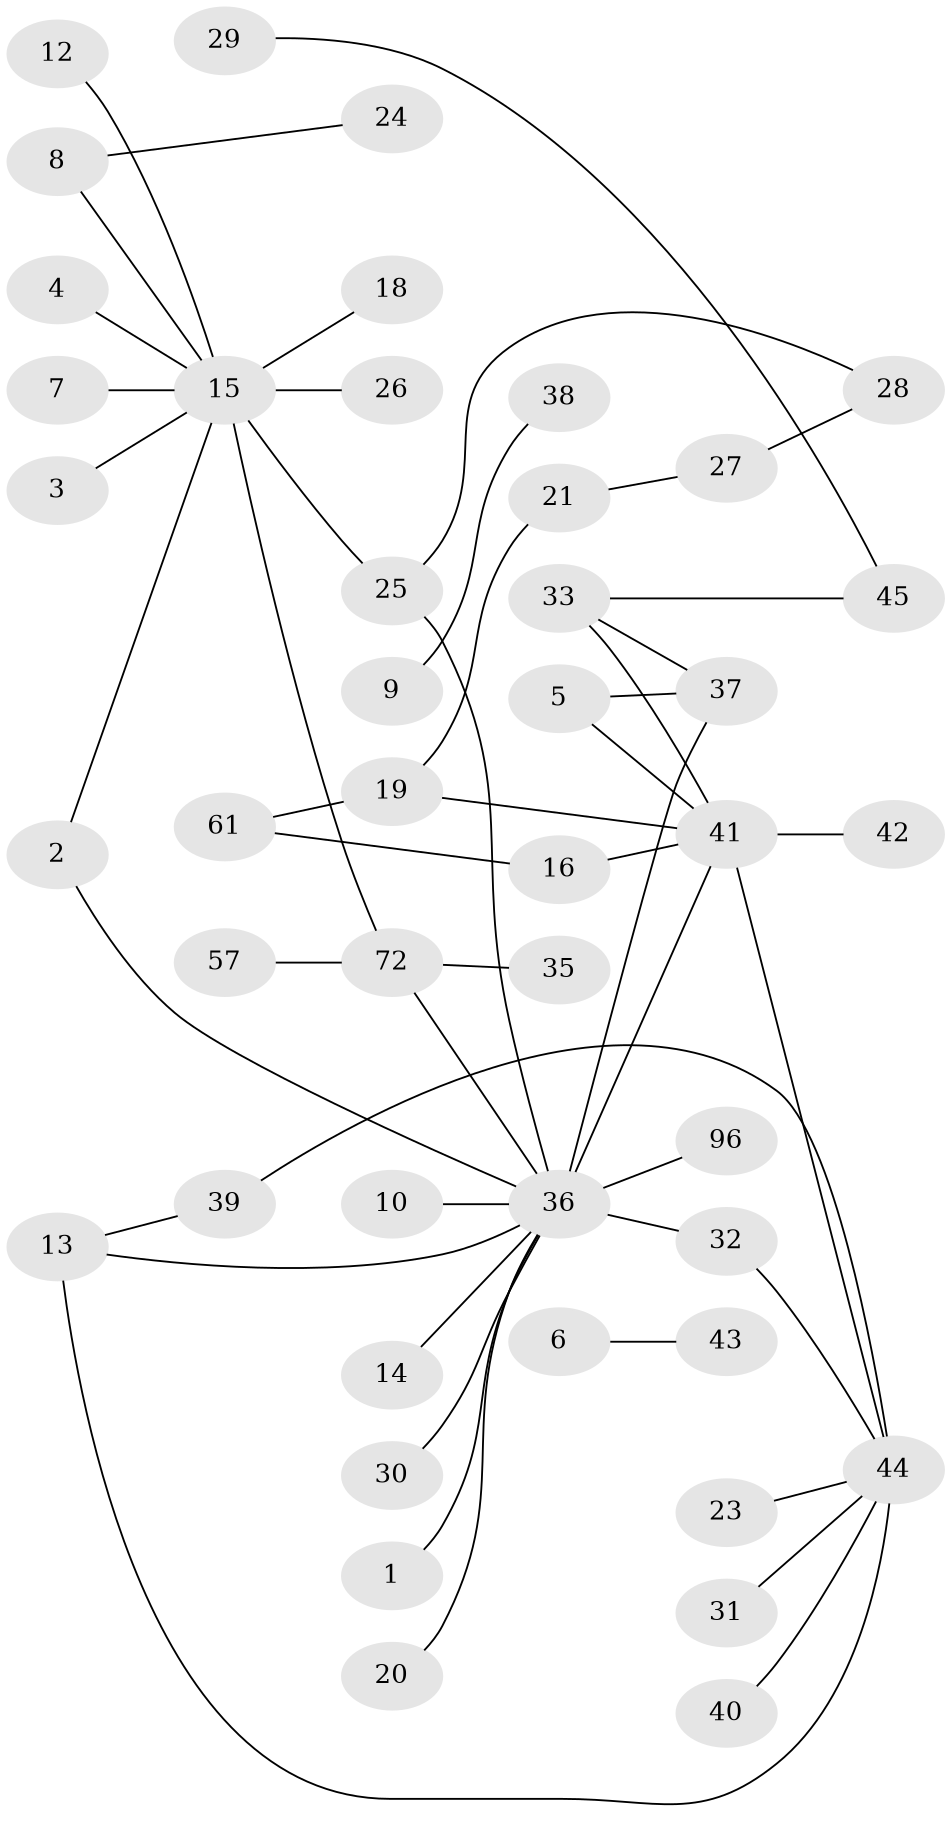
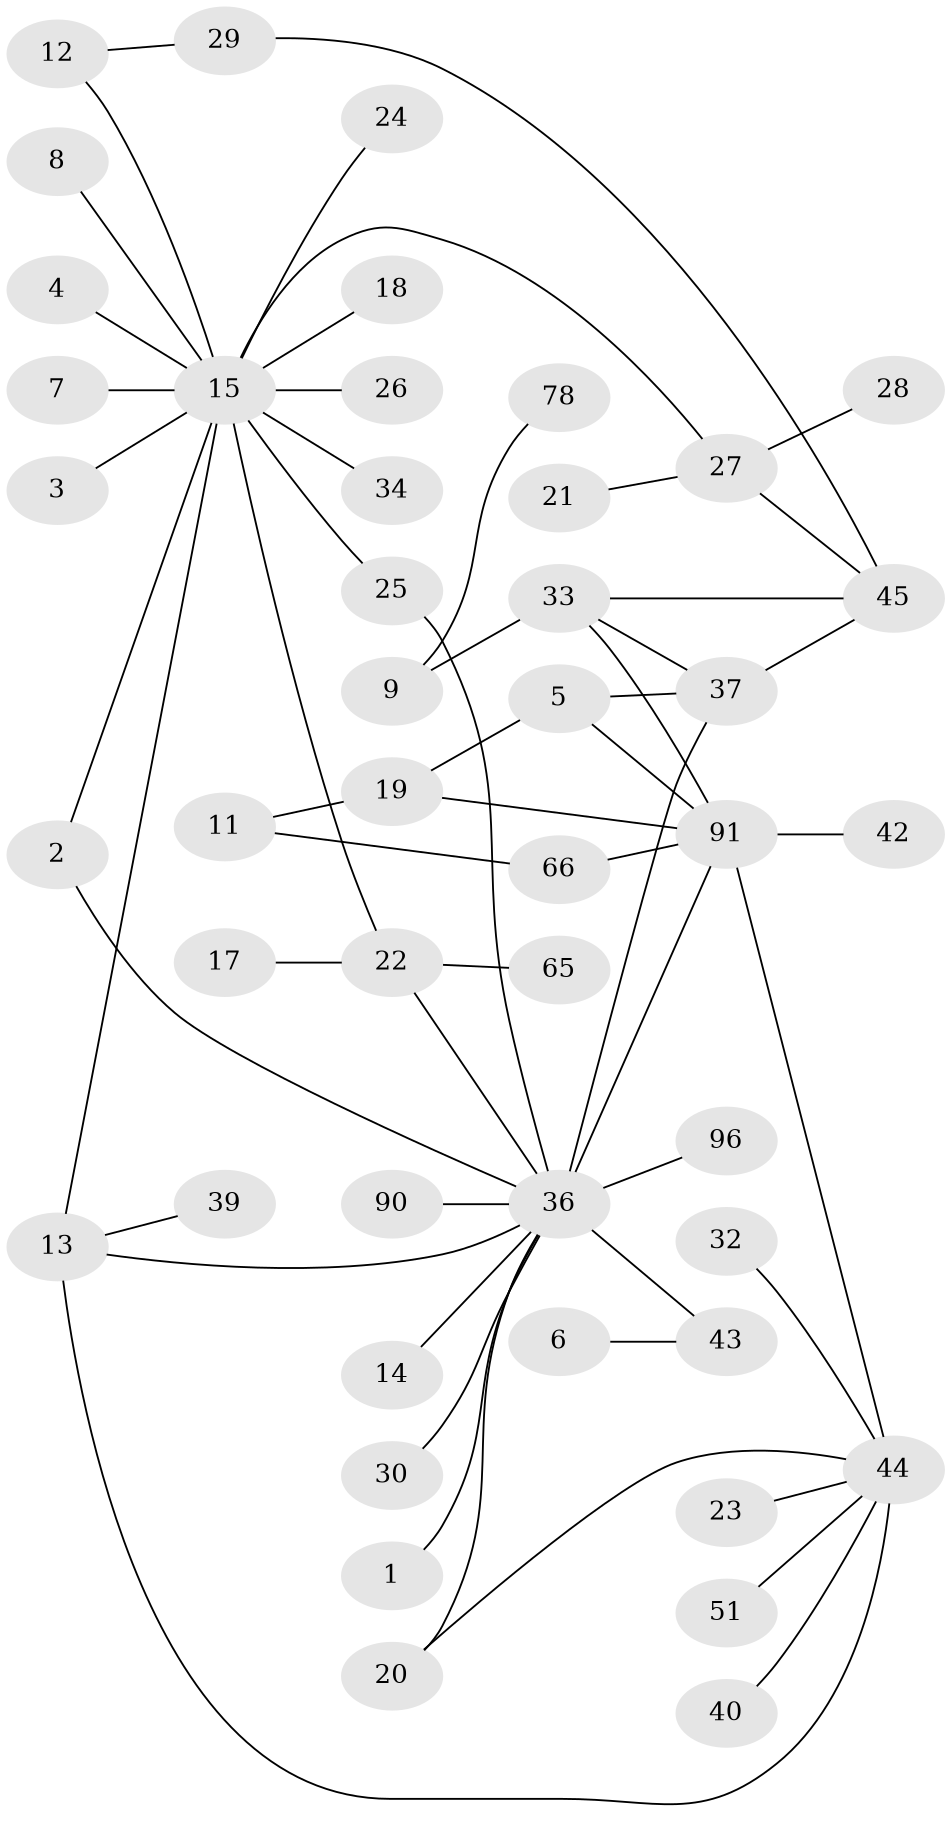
edge "29" -- "12": added
edge "24" -- "8": now "24" -- "15"
edge "15" -- "27": added
edge "28" -- "25": removed
node "38": label "38" -> "78"
node "34": added
edge "27" -- "45": added
edge "21" -- "19": now "5" -- "19"
edge "33" -- "9": added
edge "45" -- "37": added
edge "15" -- "13": added
node "61": label "61" -> "11"
node "41": label "41" -> "91"
node "16": label "16" -> "66"
node "57": label "57" -> "17"
node "72": label "72" -> "22"
node "35": label "35" -> "65"
edge "39" -- "44": now "20" -- "44"
node "10": label "10" -> "90"
edge "36" -- "32": now "36" -- "43"
node "31": label "31" -> "51"
